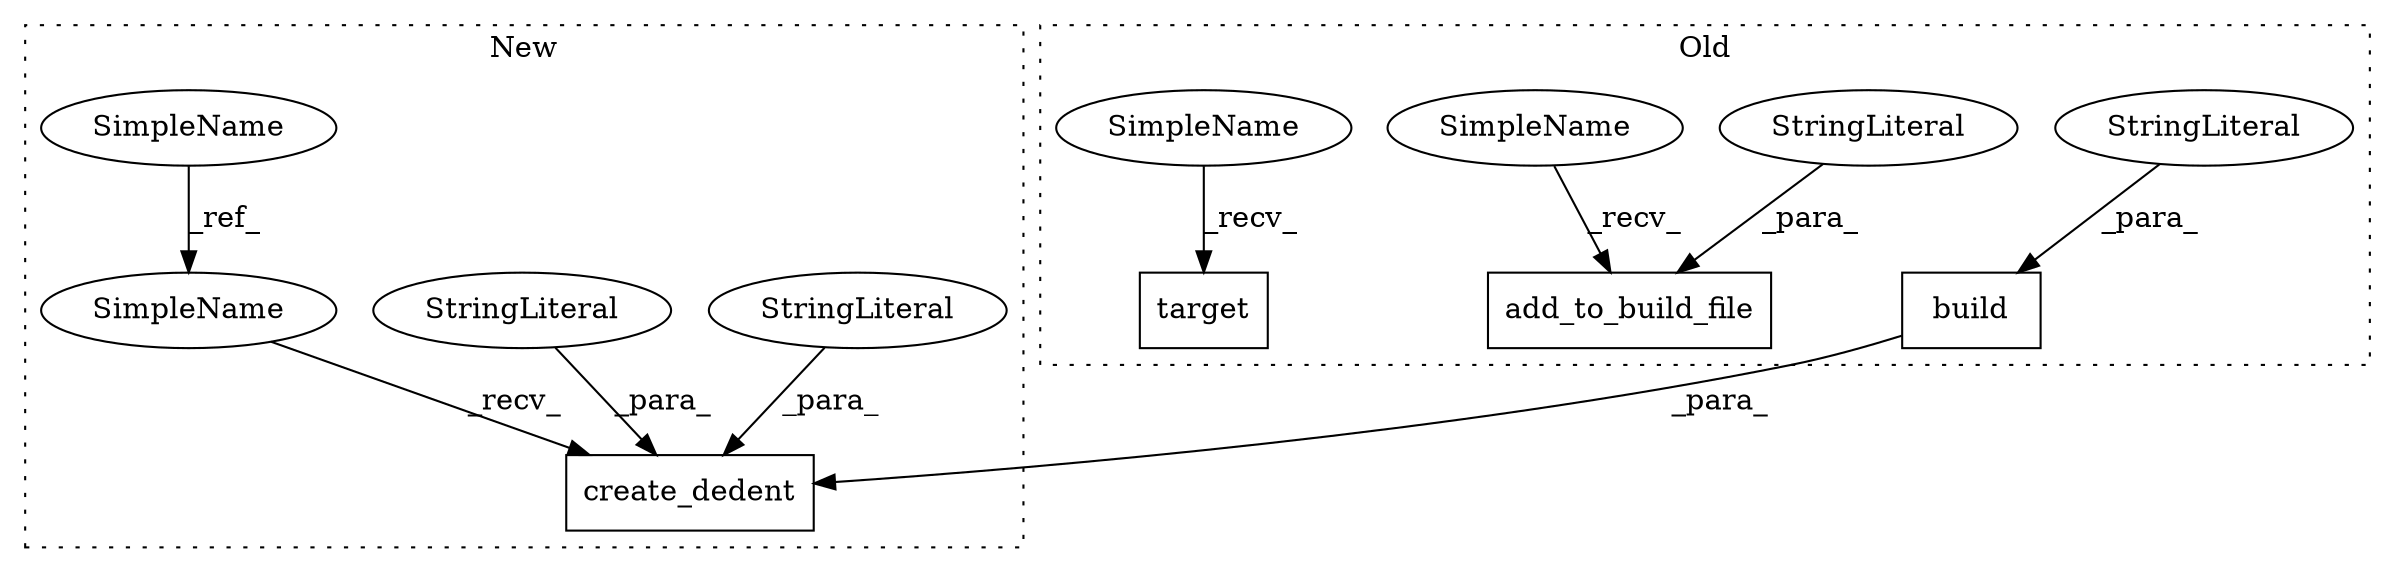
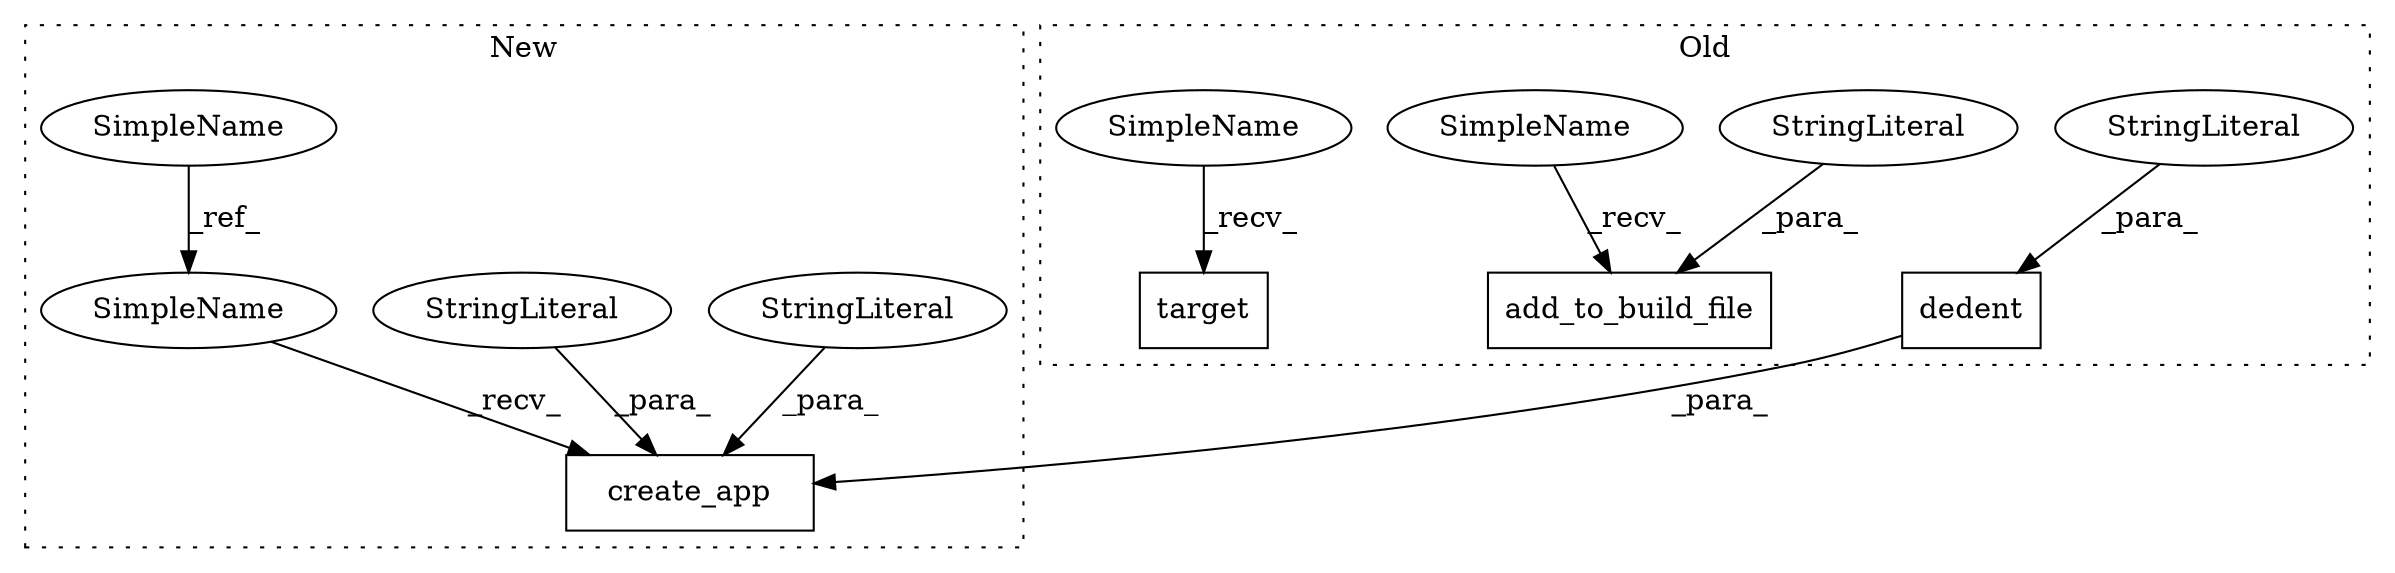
node "build": label "build" -> "dedent"
node "create_dedent": label "create_dedent" -> "create_app"
